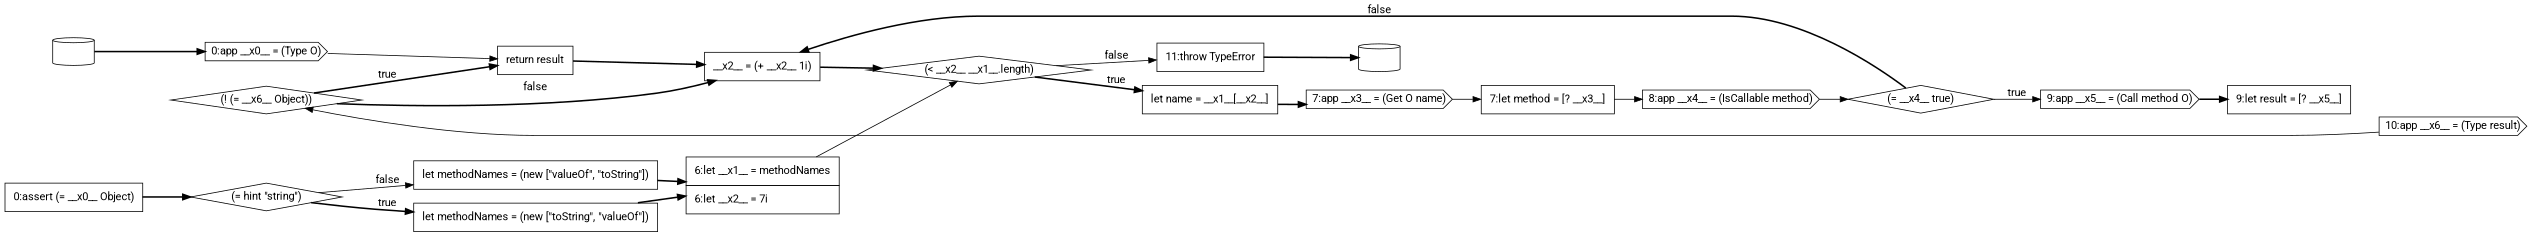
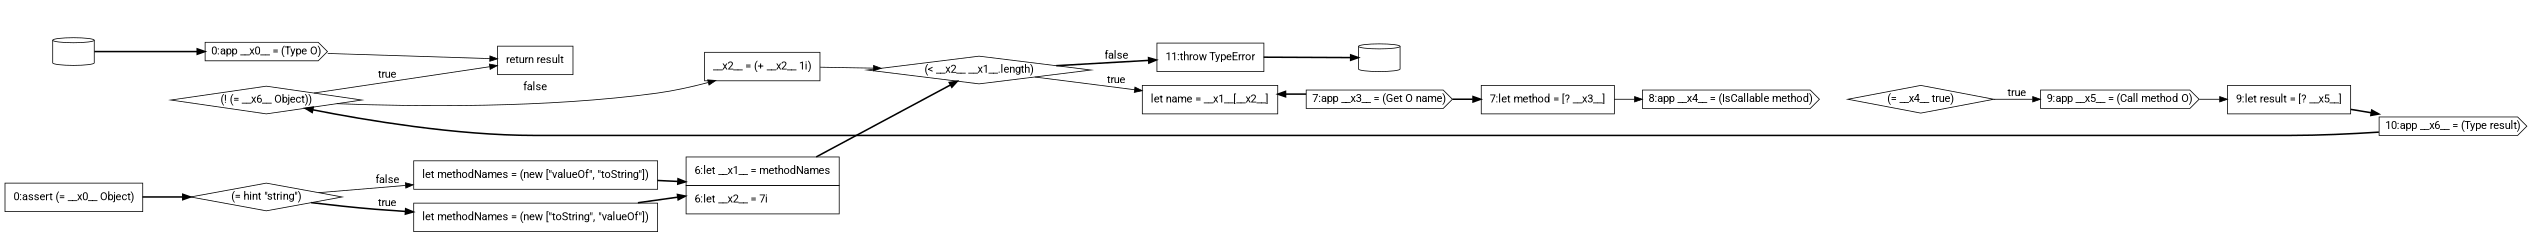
edge "(= __x4__ true)" -> "__x2__ = (+ __x2__ 1i)": removed, label "false"
edge "return result" -> "__x2__ = (+ __x2__ 1i)": removed
edge "(< __x2__ __x1__.length)" -> "11:throw TypeError": style solid -> bold
edge "__x2__ = (+ __x2__ 1i)" -> "(< __x2__ __x1__.length)": style bold -> solid
edge "(! (= __x6__ Object))" -> "return result": style bold -> solid
edge "(< __x2__ __x1__.length)" -> "let name = __x1__[__x2__]": style bold -> solid
edge "7:app __x3__ = (Get O name)" -> "7:let method = [? __x3__]": style solid -> bold
edge "8:app __x4__ = (IsCallable method)" -> "(= __x4__ true)": removed
edge "9:app __x5__ = (Call method O)" -> "9:let result = [? __x5__]": style bold -> solid
edge "(! (= __x6__ Object))" -> "__x2__ = (+ __x2__ 1i)": style bold -> solid
edge "let name = __x1__[__x2__]" -> "7:app __x3__ = (Get O name)": reversed
edge "9:let result = [? __x5__]" -> "10:app __x6__ = (Type result)": added
edge "6:let __x1__ = methodNames" -> "(< __x2__ __x1__.length)": style solid -> bold
edge "10:app __x6__ = (Type result)" -> "(! (= __x6__ Object))": style solid -> bold
